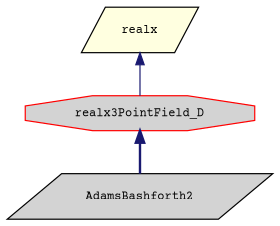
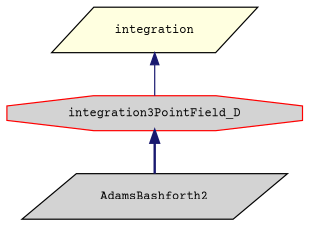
node "realx": label "realx" -> "integration"
node "realx3PointField_D": label "realx3PointField_D" -> "integration3PointField_D"
